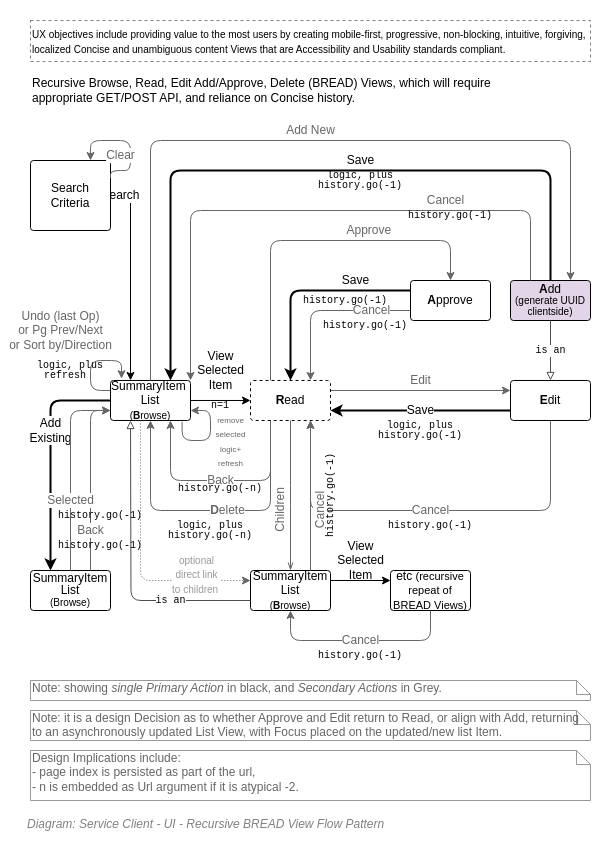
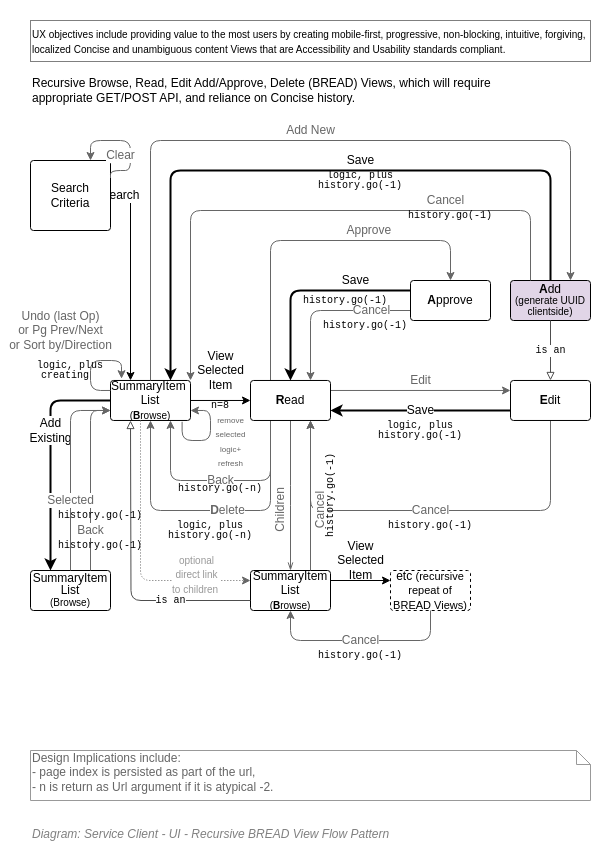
node "UX objectives include providing value to the most users by creating mobile-first, progressive, non-blocking, intuitive, forgiving, localized Concise and unambiguous content Views that are Accessibility and Usability standards compliant.": style dashed -> solid
node "refresh": label "refresh" -> "creating"
node "Read": style dashed -> solid
node "n=1": label "n=1" -> "n=8"
node "etc (recursive repeat of BREAD Views)": style solid -> dashed
node "Note: showing single Primary Action in black, and Secondary Actions in Grey.": removed
node "Note: it is a design Decision as to whether Approve and Edit return to Read, or align with Add, returning to an asynchronously updated List View, with Focus placed on the updated/new list Item.": removed
node "Design Implications include: - page index is persisted as part of the url, - n is embedded as Url argument if it is atypical -2.": label "Design Implications include: - page index is persisted as part of the url, - n is embedded as Url argument if it is atypical -2." -> "Design Implications include: - page index is persisted as part of the url, - n is return as Url argument if it is atypical -2."
node "Diagram: Service Client - UI - Recursive BREAD View Flow Pattern": moved (286, 821) -> (291, 831)
